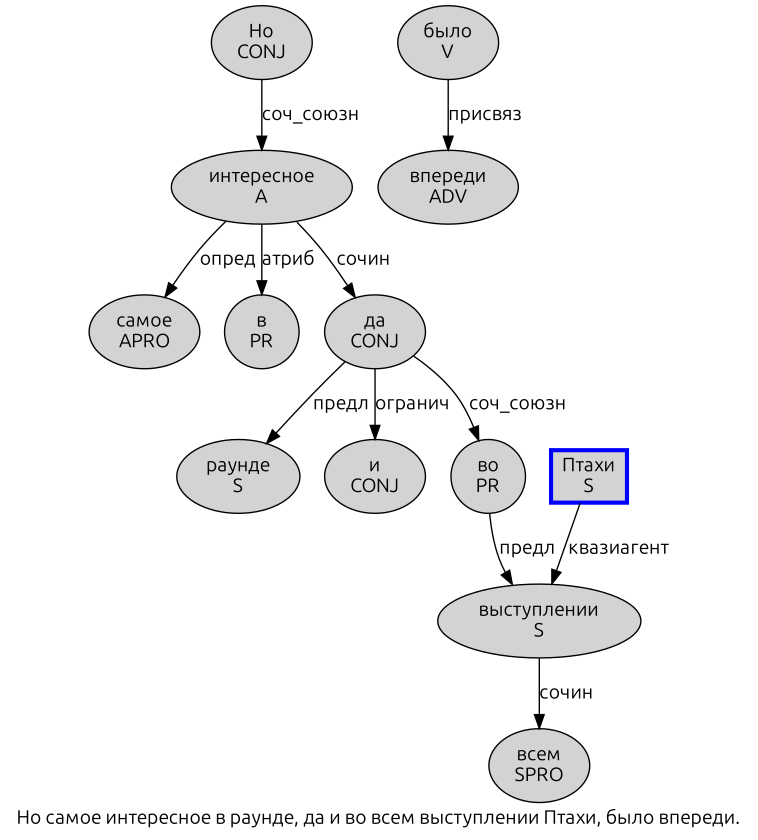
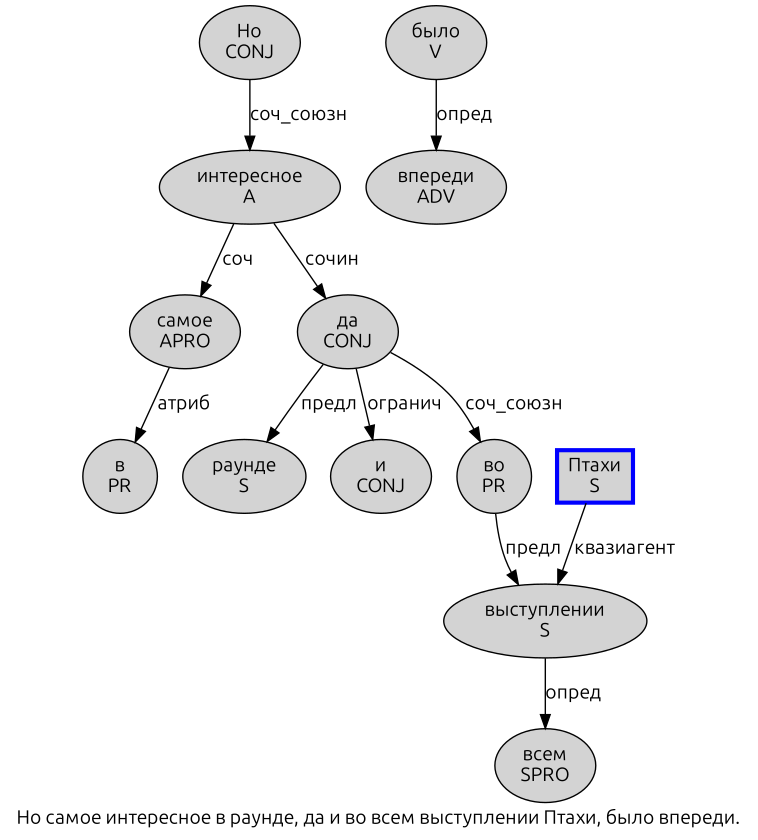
edge "было V" -> "впереди ADV": label "присвяз" -> "опред"
edge "интересное A" -> "в PR": now "самое APRO" -> "в PR"
edge "интересное A" -> "самое APRO": label "опред" -> "соч"
edge "выступлении S" -> "всем SPRO": label "сочин" -> "опред"
